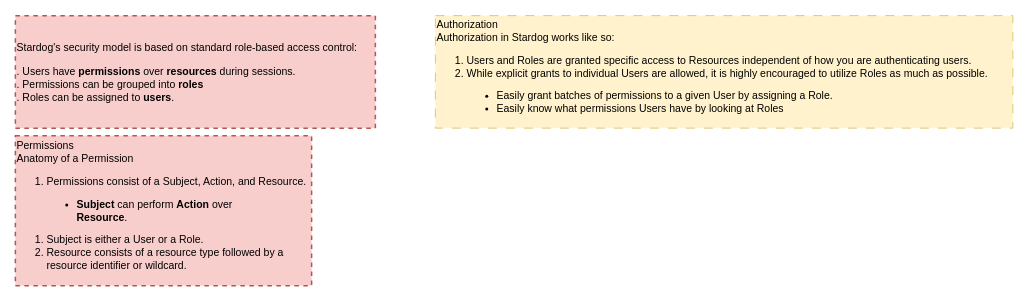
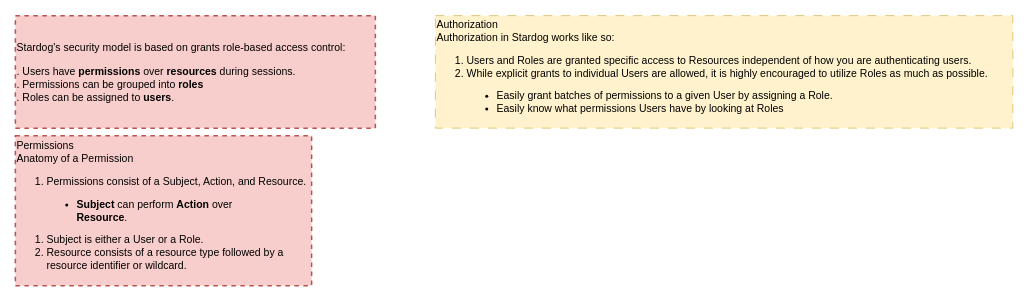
node "Stardog's security model is based on standard role-based access control: . Users have permissions over resources during sessions. . Permissions can be grouped into roles . Roles can be assigned to users.": label "Stardog's security model is based on standard role-based access control: . Users have permissions over resources during sessions. . Permissions can be grouped into roles . Roles can be assigned to users." -> "Stardog's security model is based on grants role-based access control: . Users have permissions over resources during sessions. . Permissions can be grouped into roles . Roles can be assigned to users."
